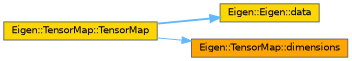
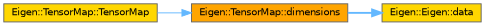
edge "Eigen::TensorMap::TensorMap" -> "Eigen::Eigen::data": now "Eigen::TensorMap::dimensions" -> "Eigen::Eigen::data"
